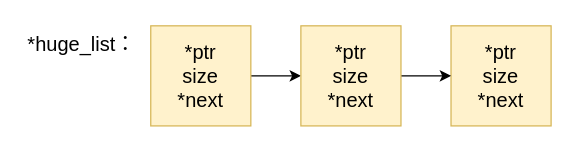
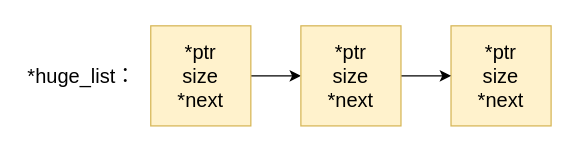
node "*huge_list：": moved (82, 44) -> (82, 76)
